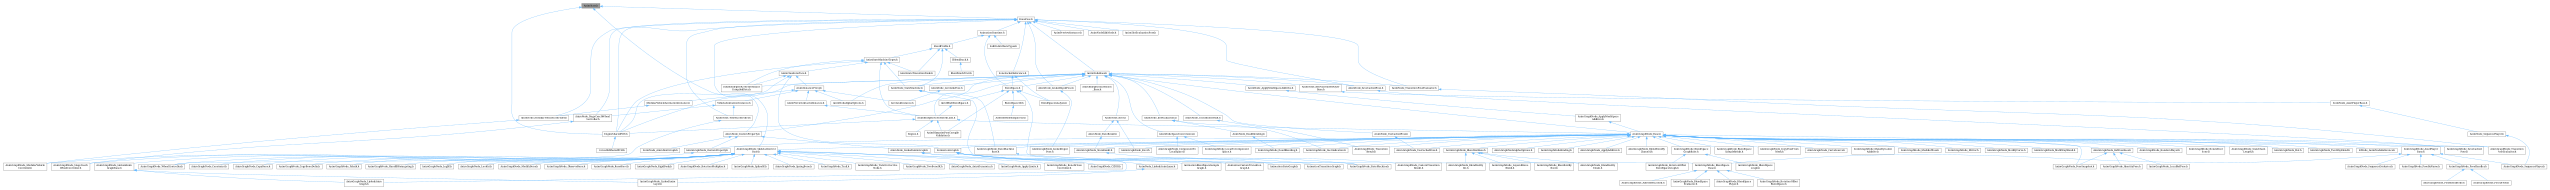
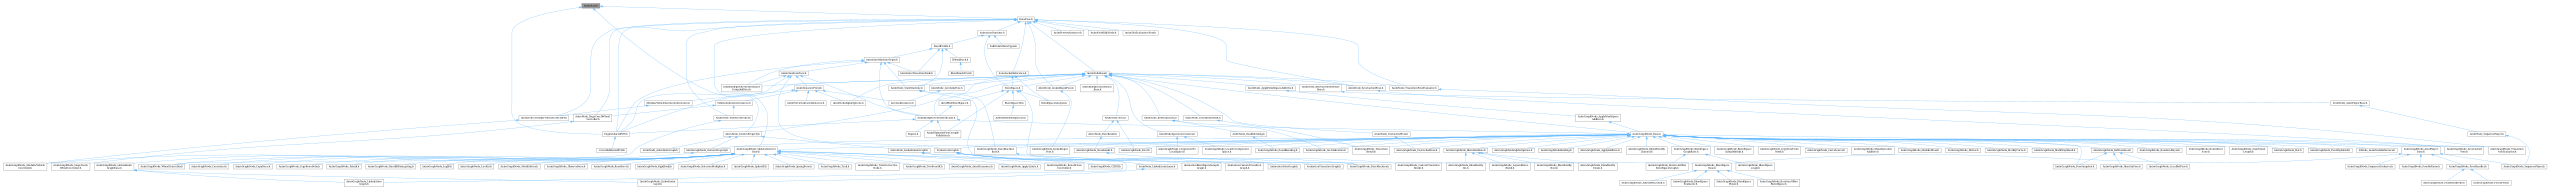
edge "AnimBlueprintGeneratedClass.h" -> "AnimPreviewAttacheInstance.h": now "AnimBlueprintGeneratedClass.h" -> "AnimClassInterface.h"
edge "AnimGraphNode_StageCoach WheelController.h" -> "AnimGraphNode_SkeletalControl Base.h": removed
